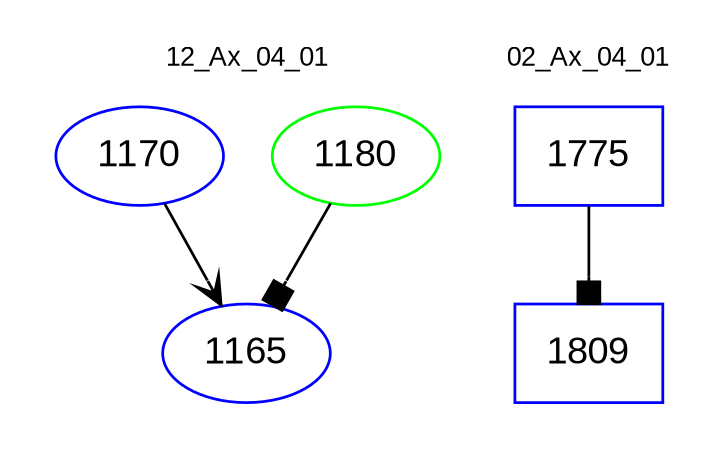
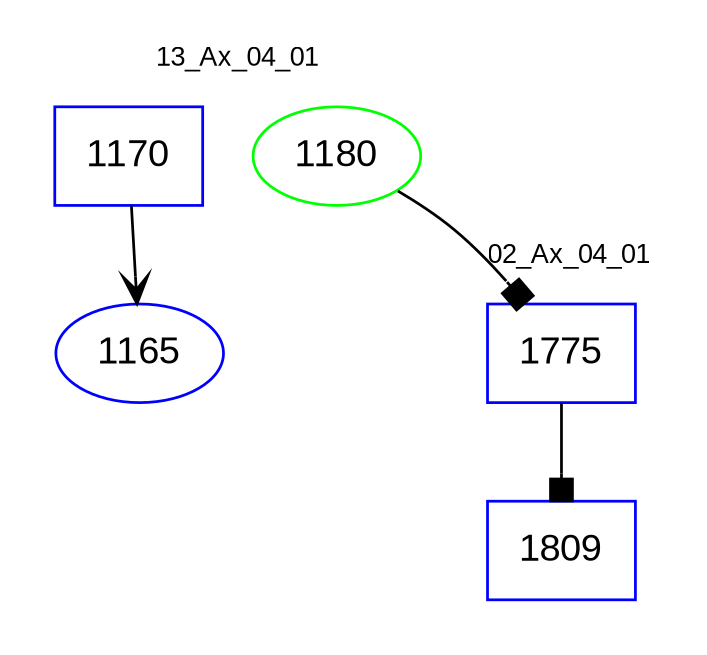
cluster "12_Ax_04_01": label "12_Ax_04_01" -> "13_Ax_04_01"
node "1170": shape ellipse -> box
edge "1180" -> "1165": now "1180" -> "1775"
